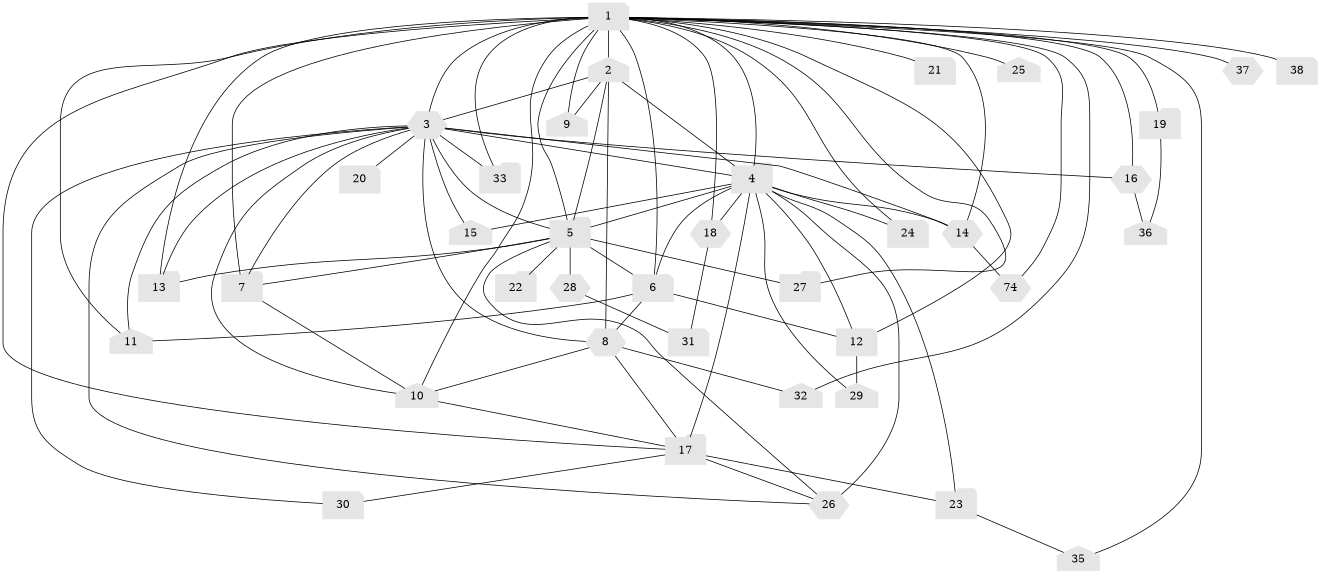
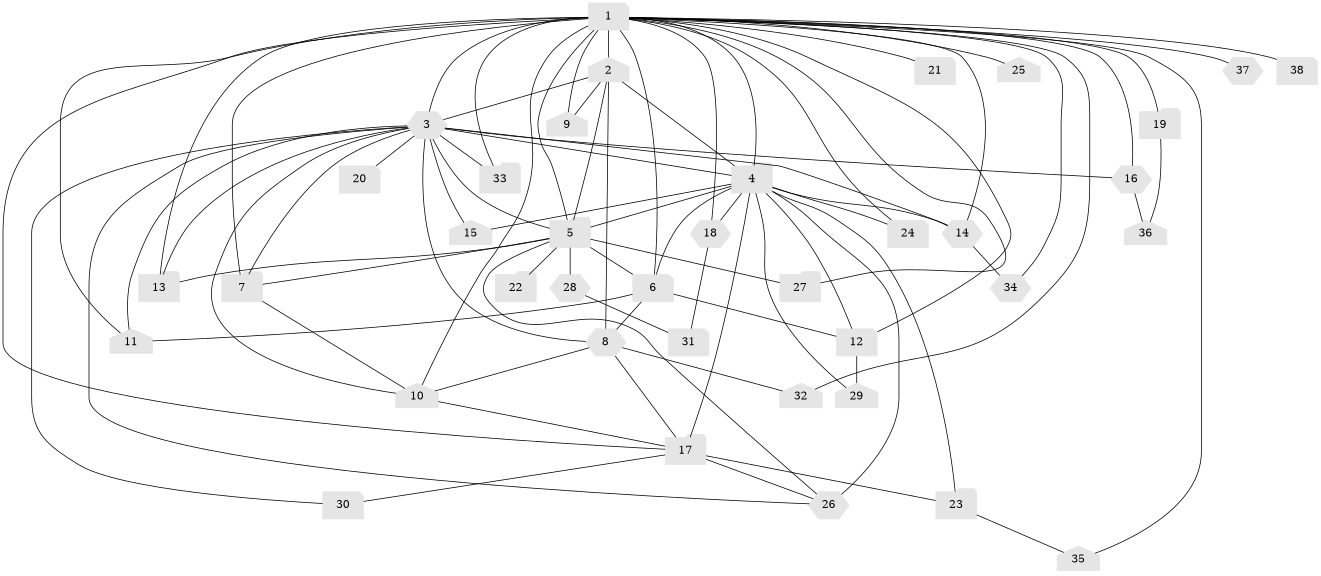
node "74": label "74" -> "34"
